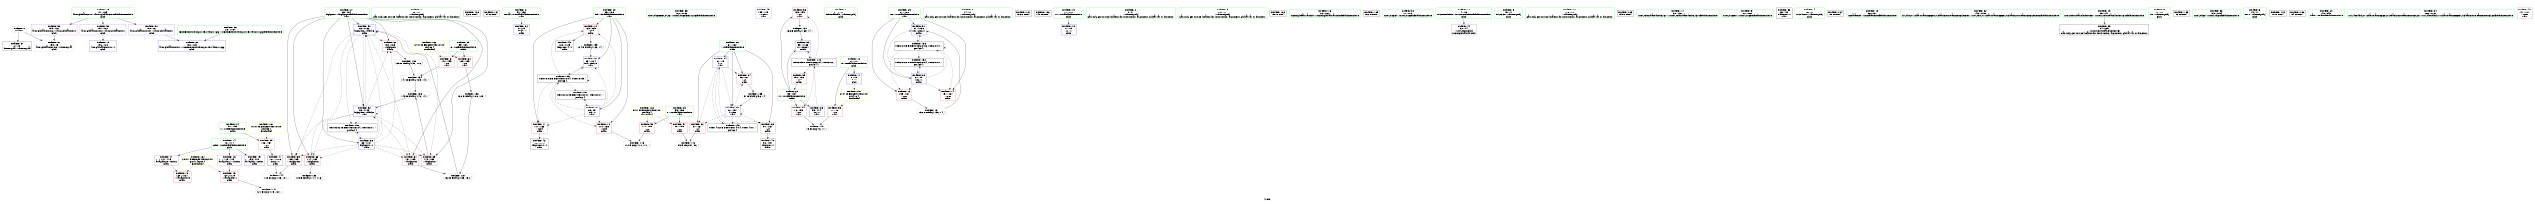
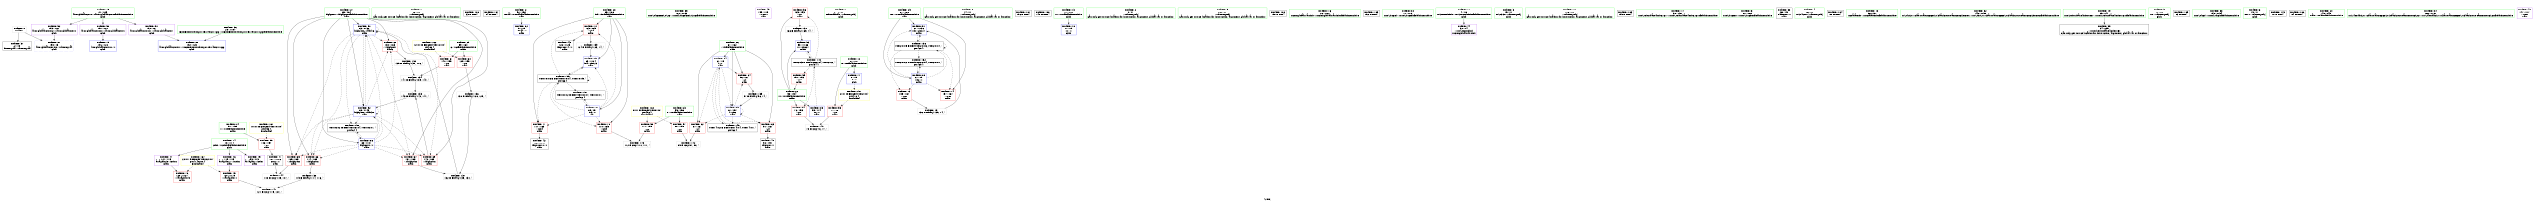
edge "NodeID: 29" -> "NodeID: 73": removed
node "NodeID: 87": text "main" -> "var"
edge "NodeID: 138" -> "NodeID: 141": added
